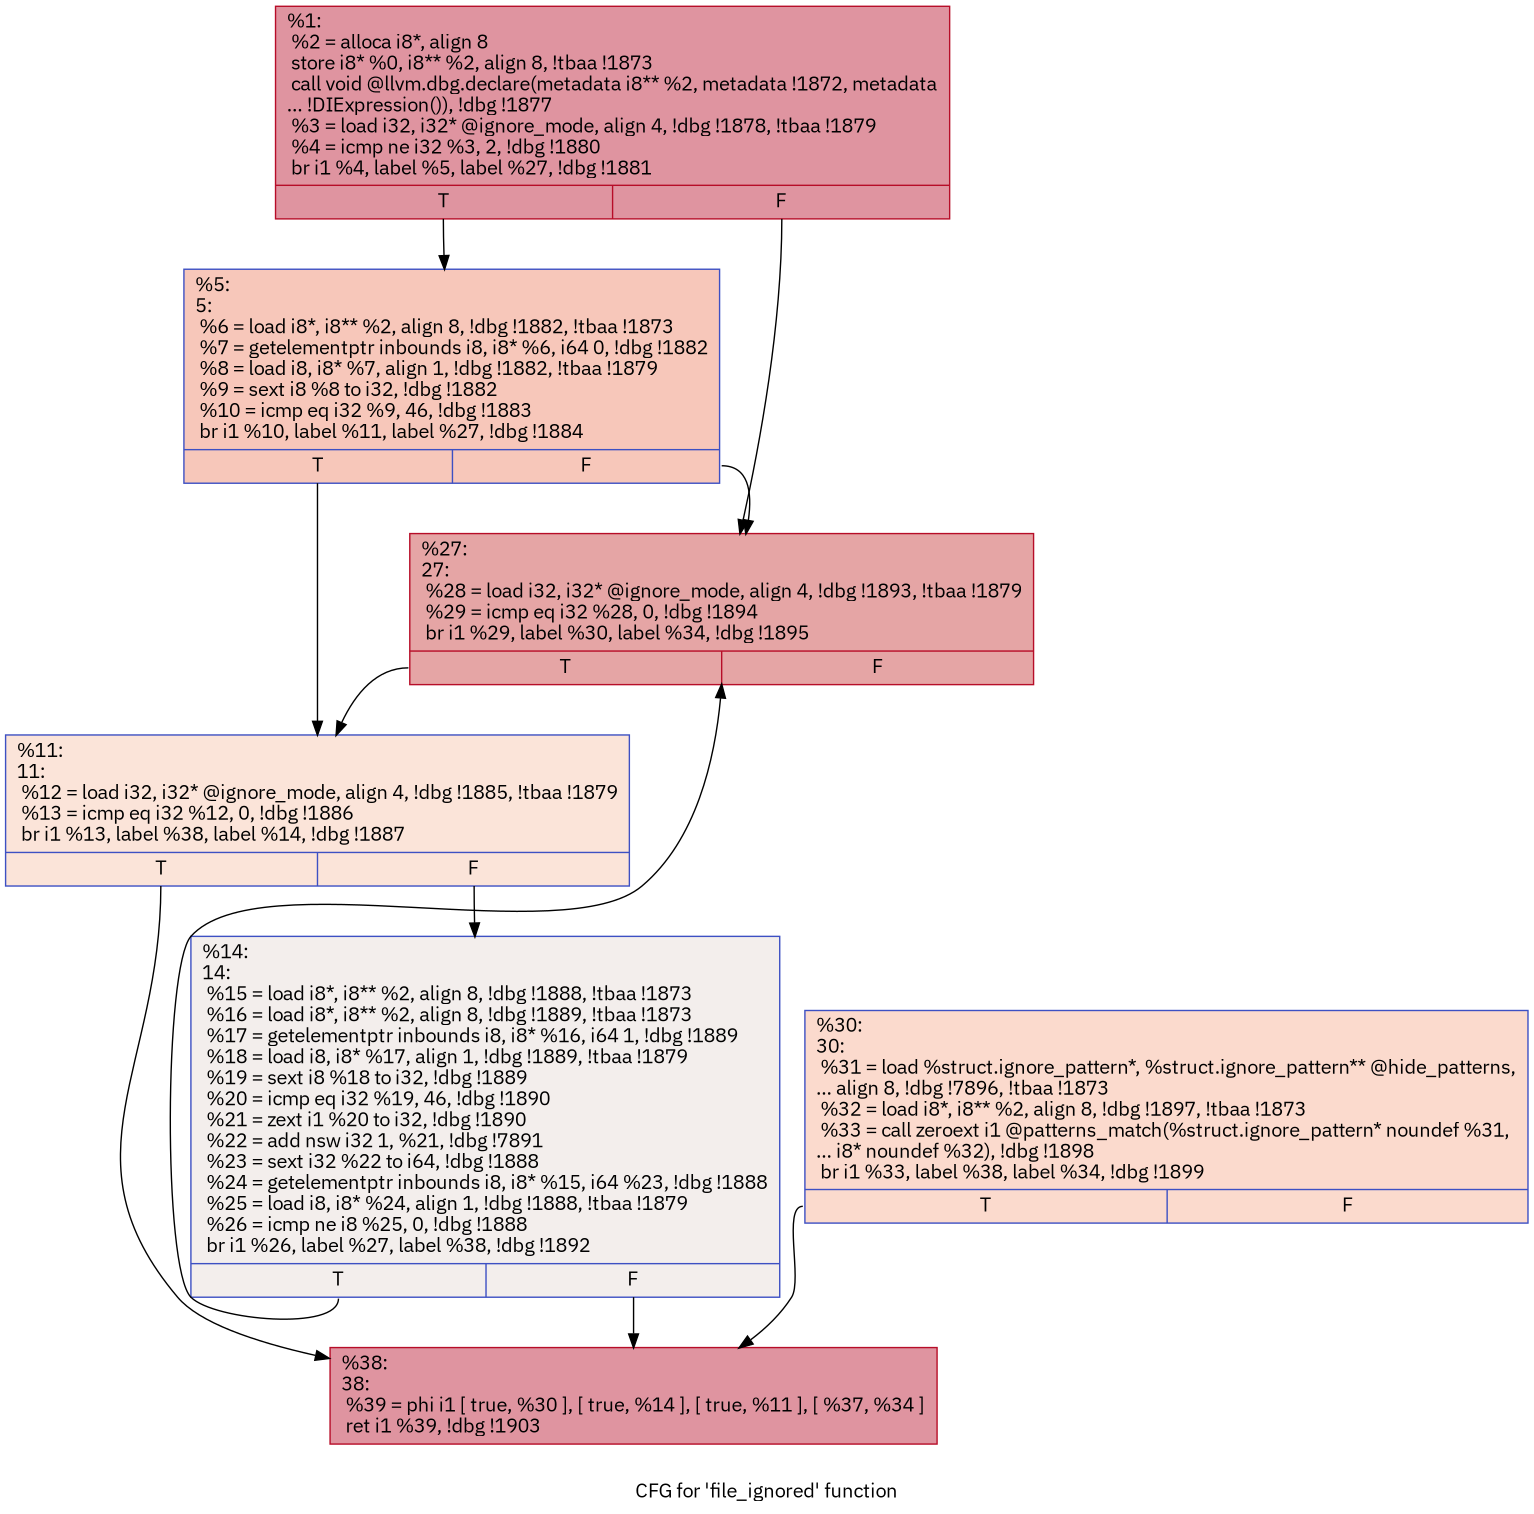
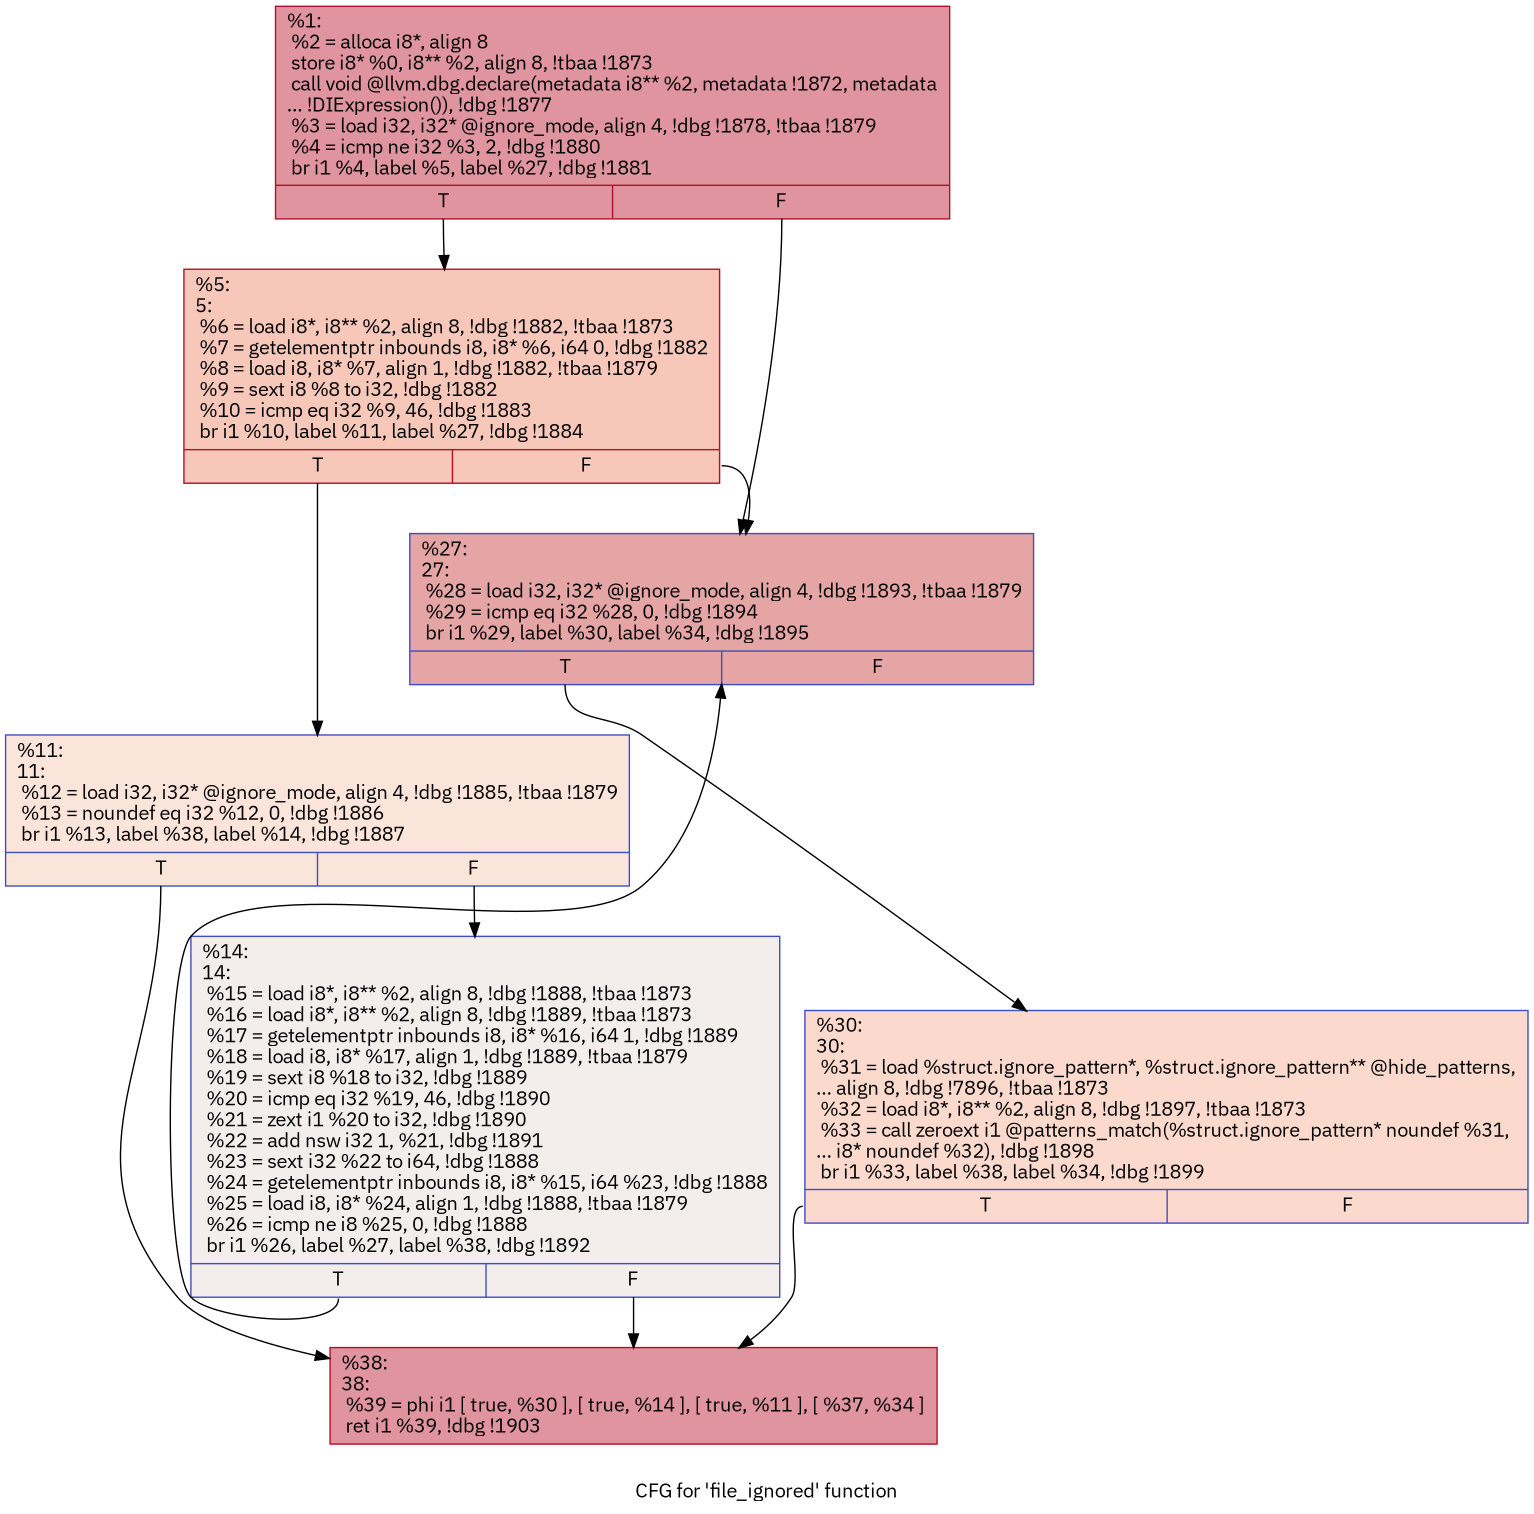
node "%5:": color #3d50c3ff -> #b70d28ff
node "%27:": color #b70d28ff -> #3d50c3ff
edge "%27:" -> "%11:": now "%27:" -> "%30:"
node "%11:": text "%13 = icmp eq i32 %12, 0, !dbg !1886" -> "%13 = noundef eq i32 %12, 0, !dbg !1886"
node "%14:": text "%22 = add nsw i32 1, %21, !dbg !7891" -> "%22 = add nsw i32 1, %21, !dbg !1891"
